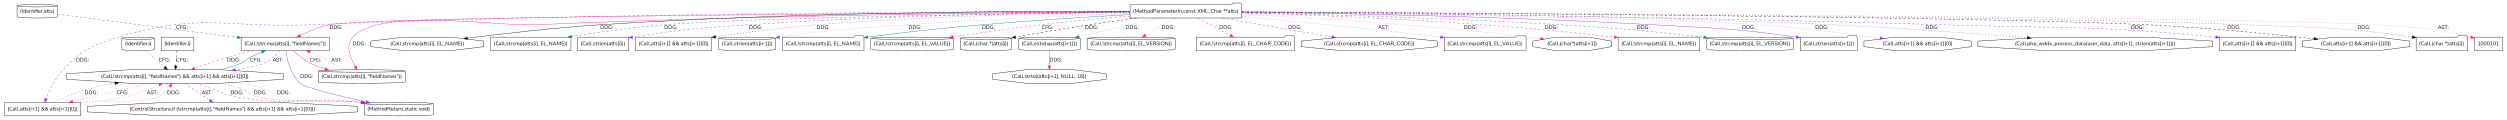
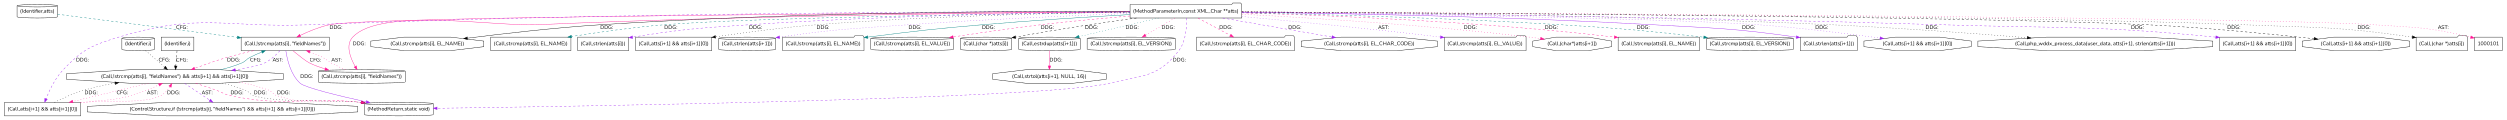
edge "(MethodParameterIn,const XML_Char **atts)" -> "(Call,!strcmp(atts[i], EL_VALUE))": label "CFG: " -> "DDG: "
edge "(MethodParameterIn,const XML_Char **atts)" -> "(MethodReturn,static void)": added, label "DDG:"
